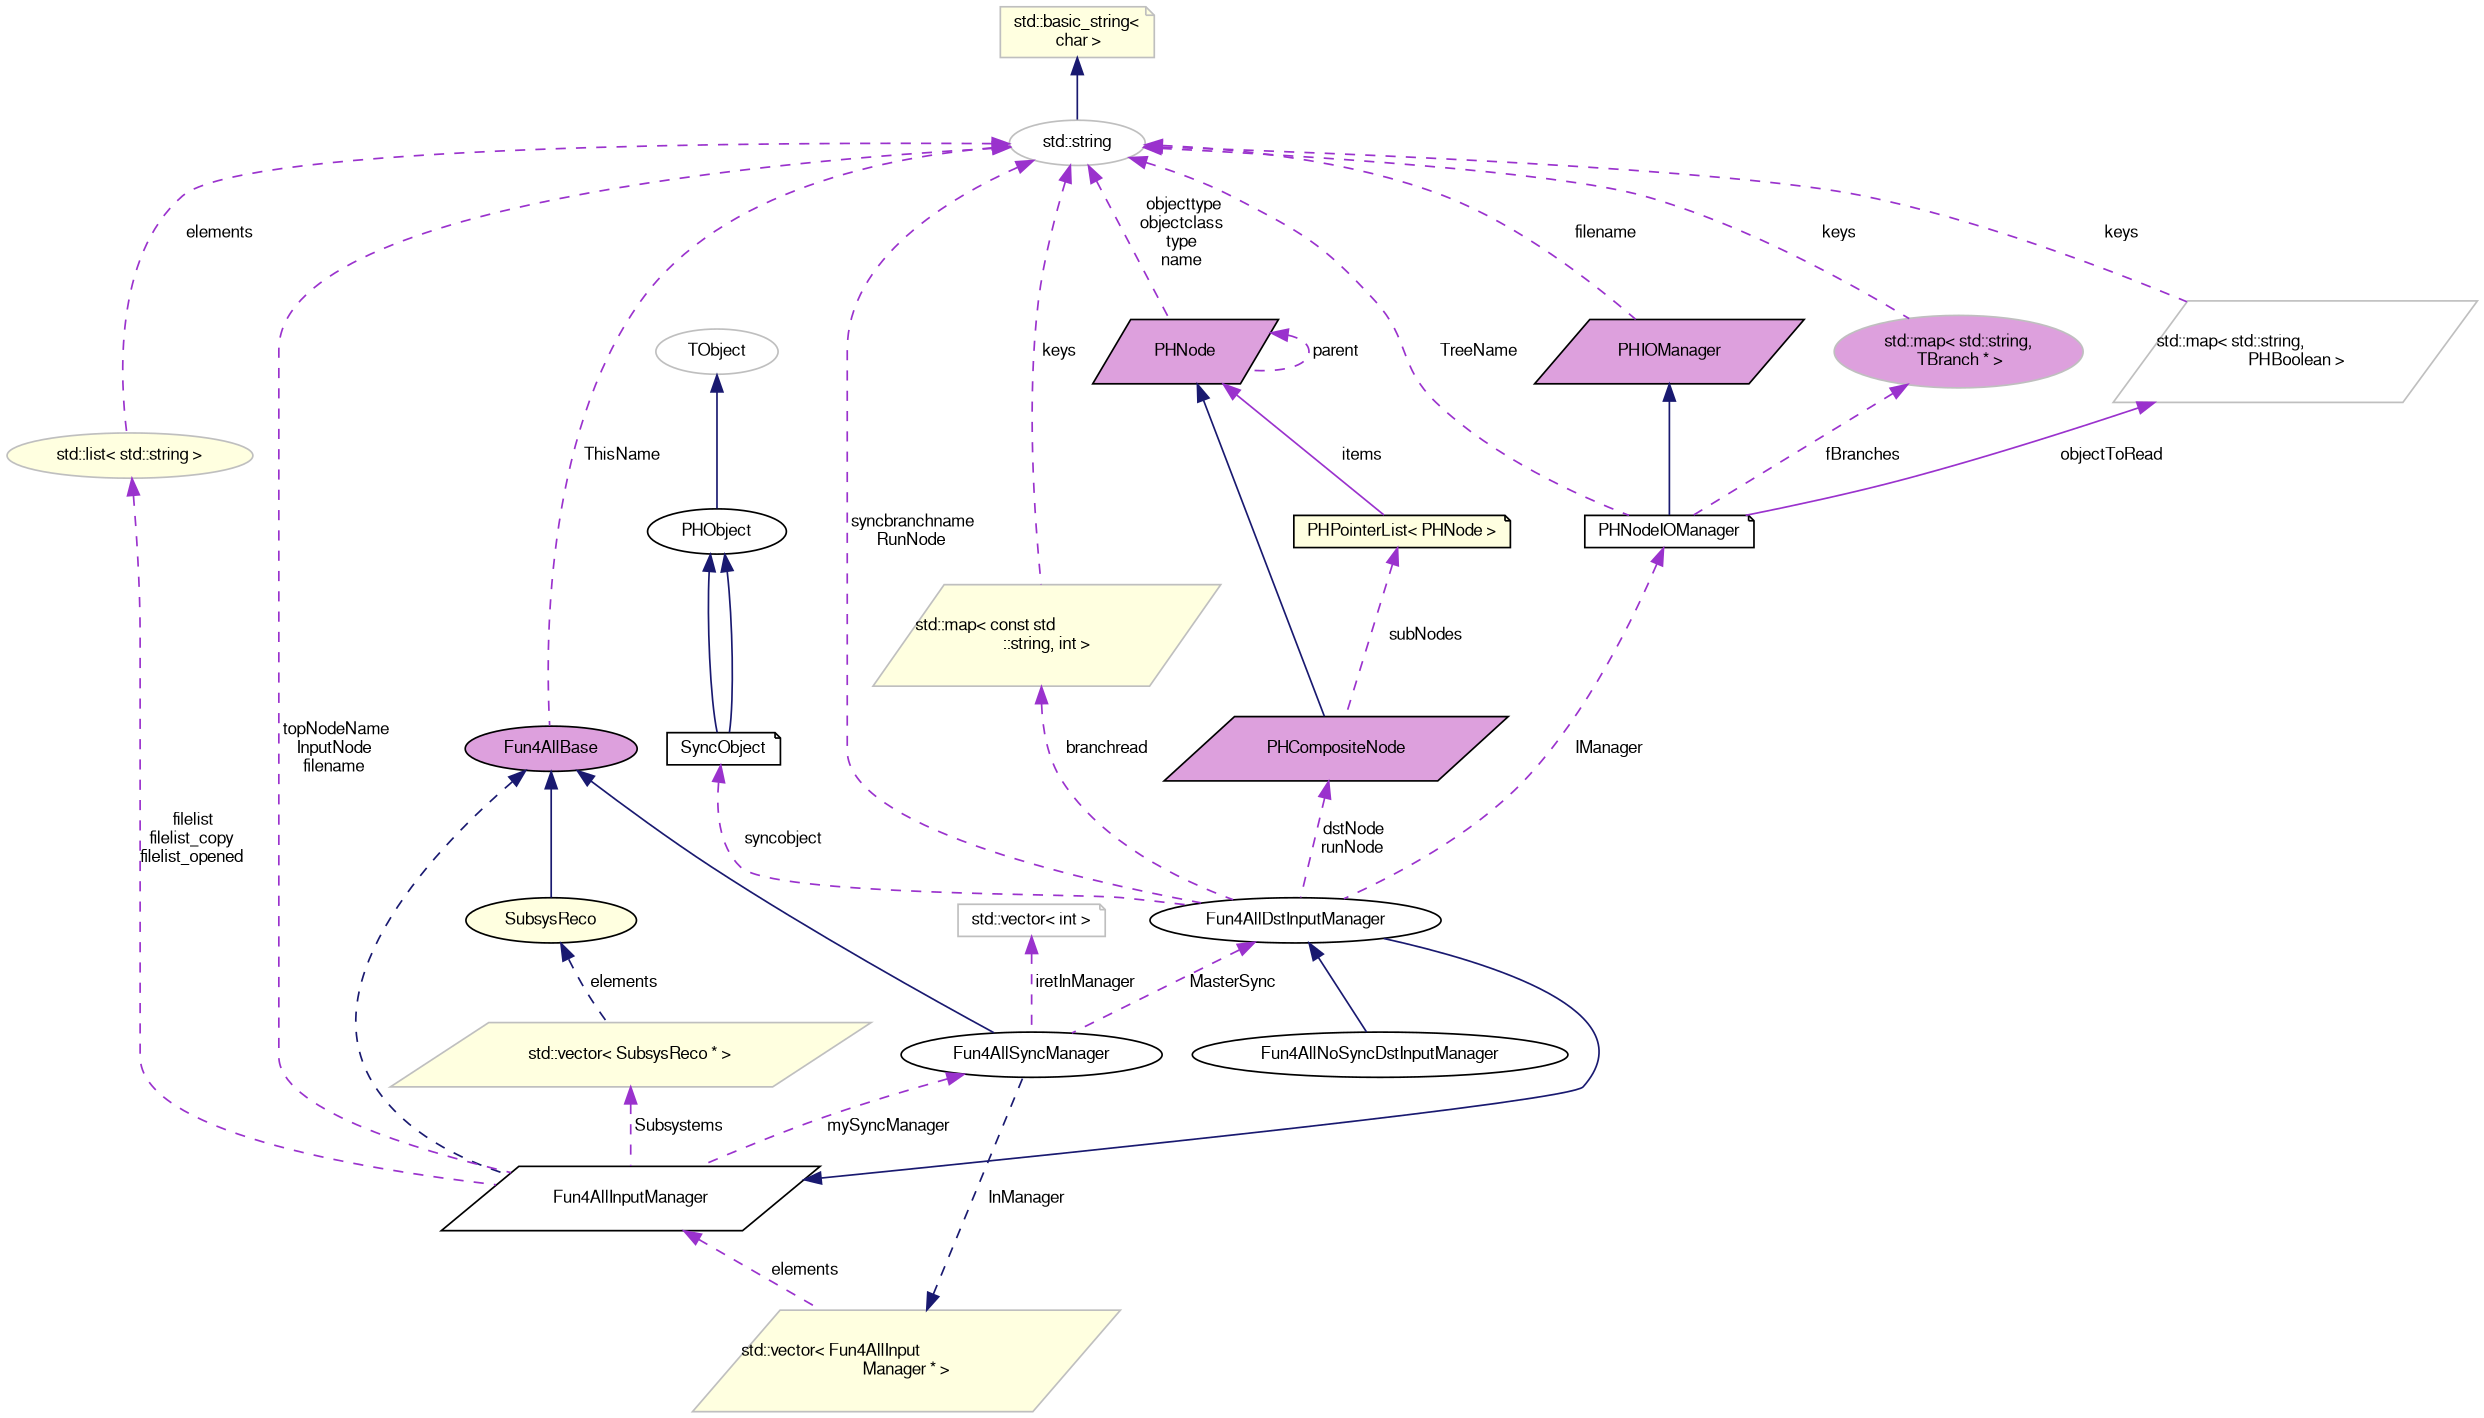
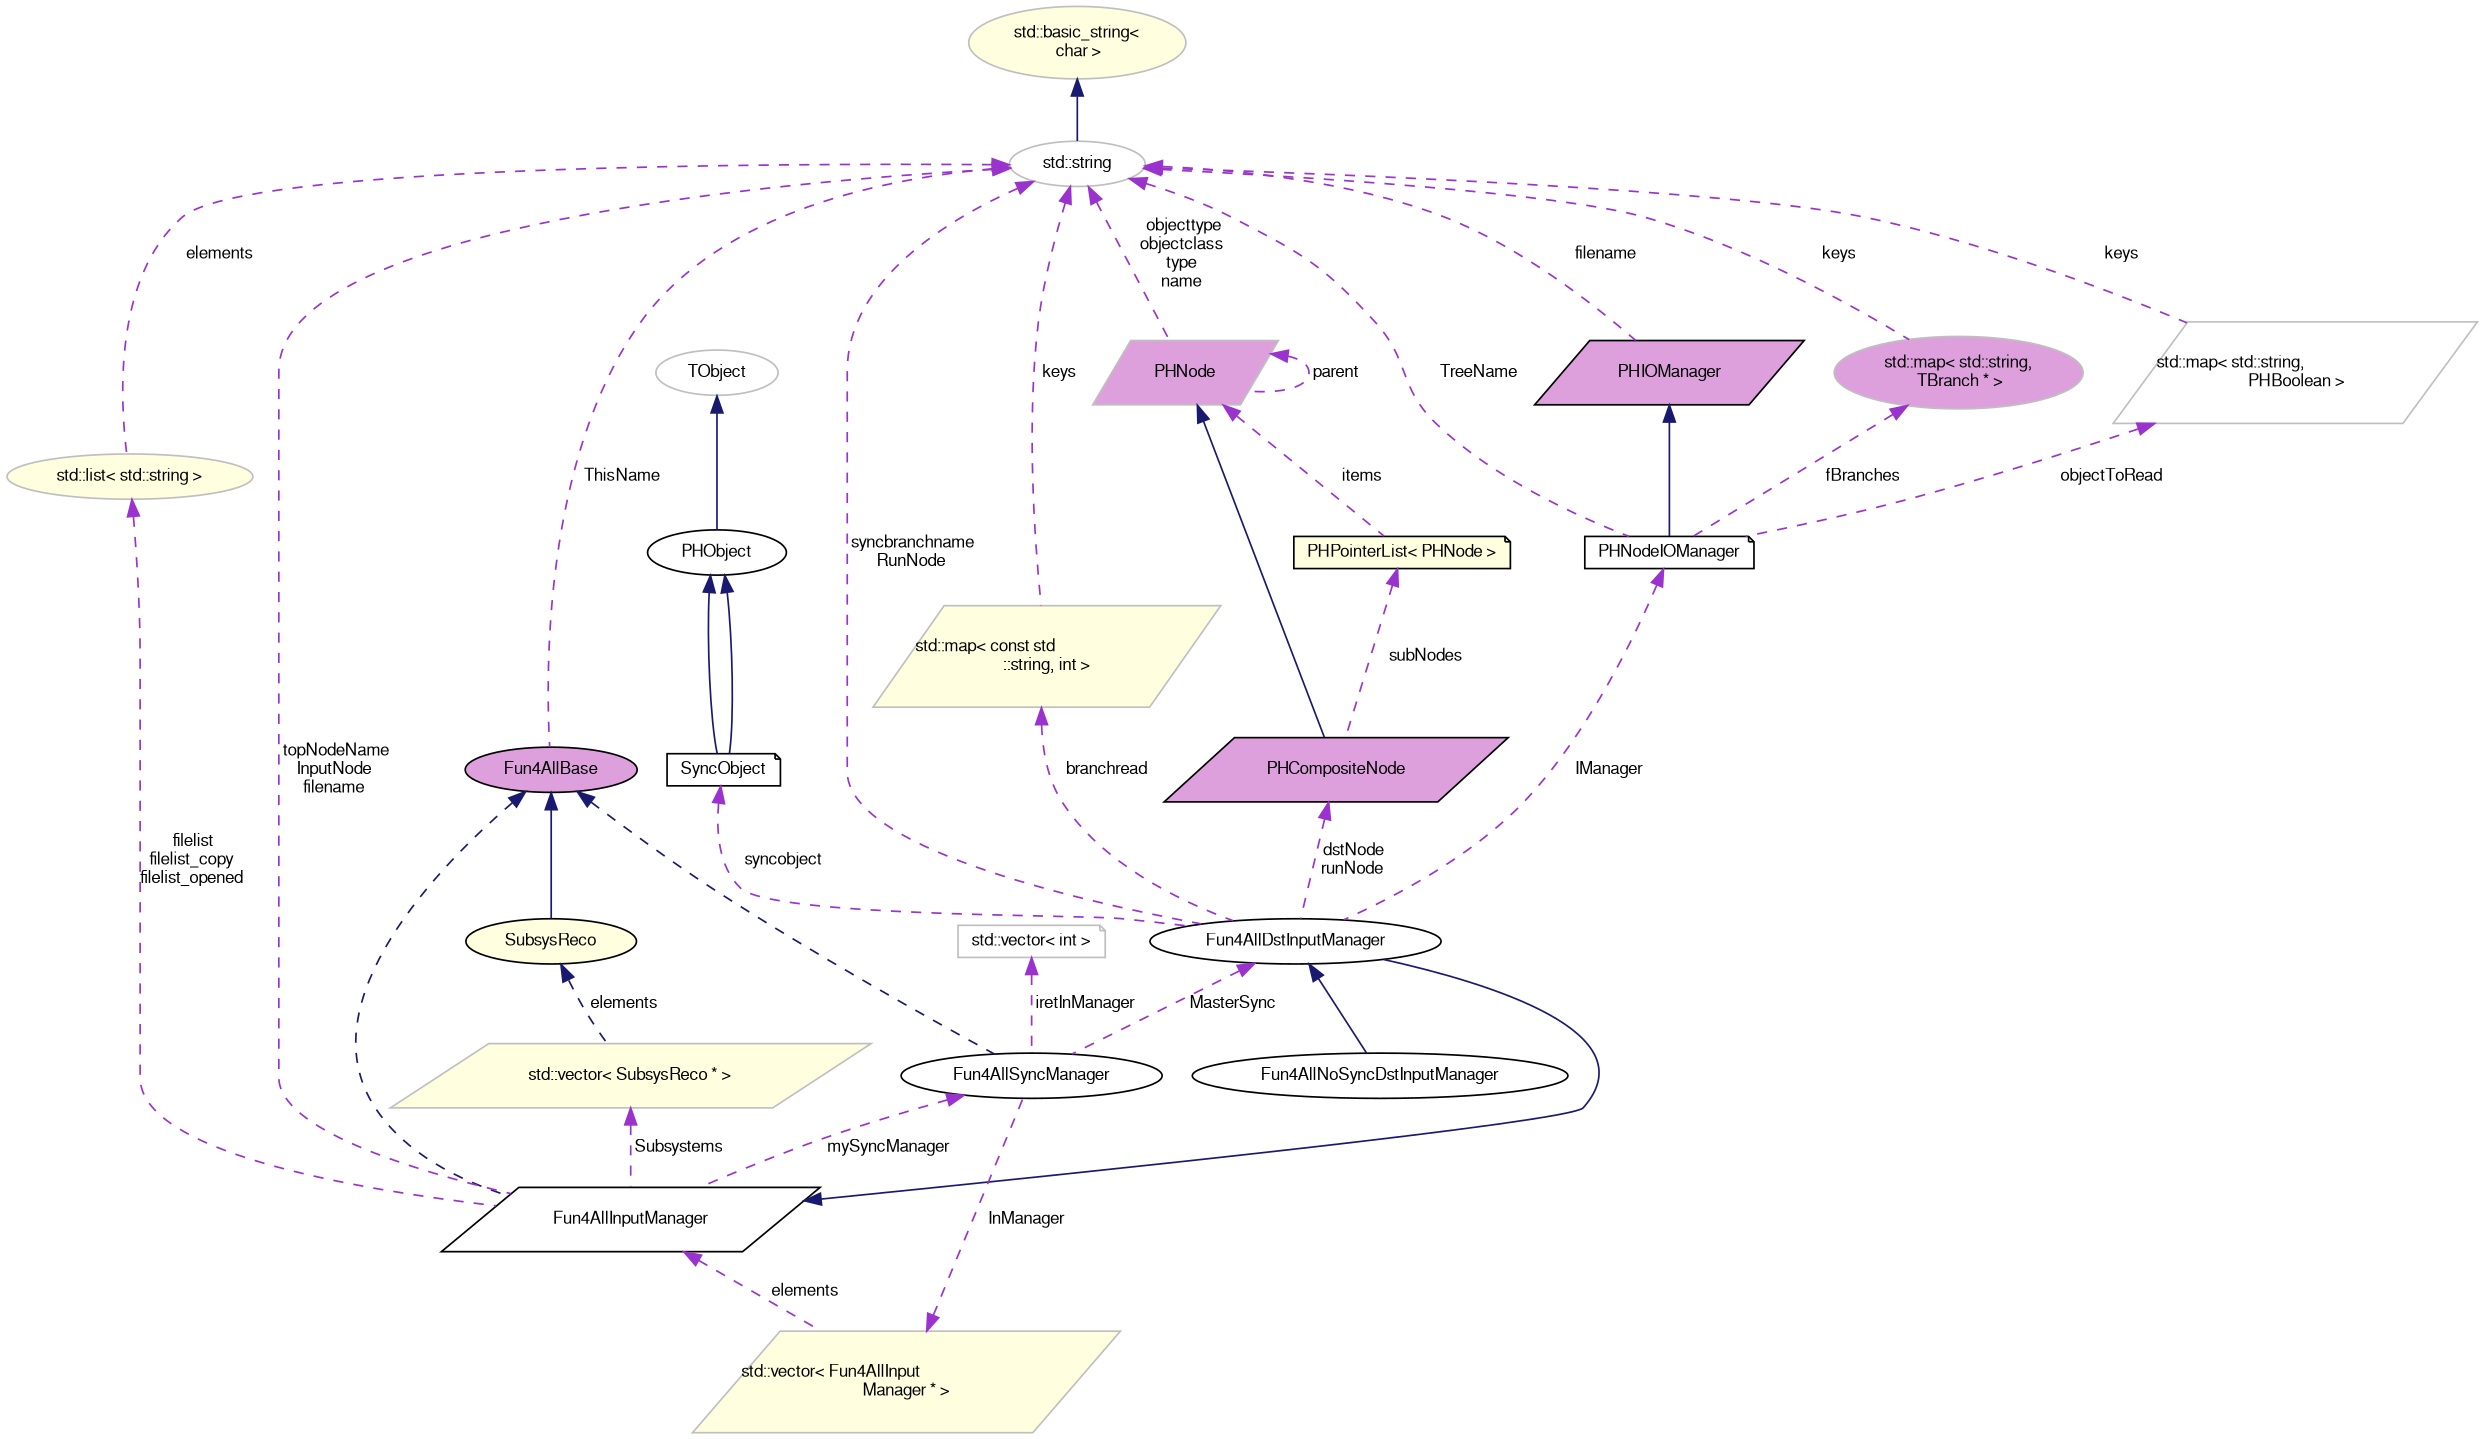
node "std::basic_string< char >": shape note -> ellipse
node "PHNode": color black -> grey75
edge "PHPointerList< PHNode >" -> "PHNode": style solid -> dashed
edge "PHNodeIOManager" -> "std::map< std::string, PHBoolean >": style solid -> dashed
edge "Fun4AllSyncManager" -> "Fun4AllBase": style solid -> dashed
edge "Fun4AllSyncManager" -> "std::vector< Fun4AllInput Manager * >": color midnightblue -> darkorchid3
